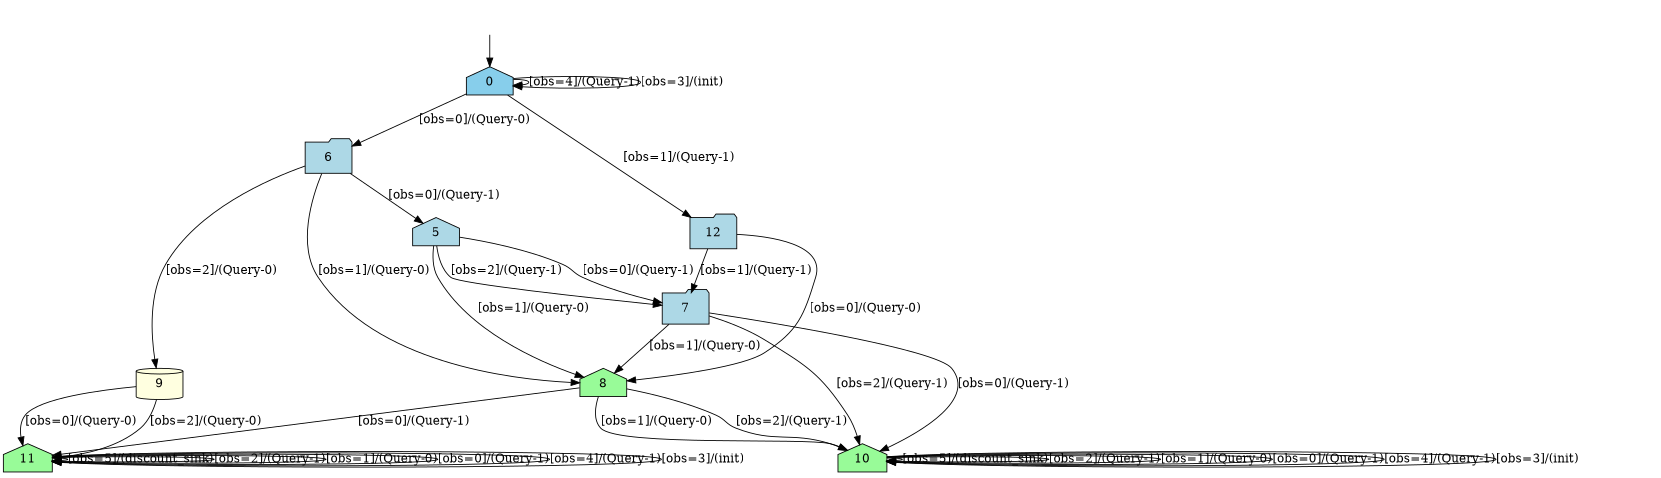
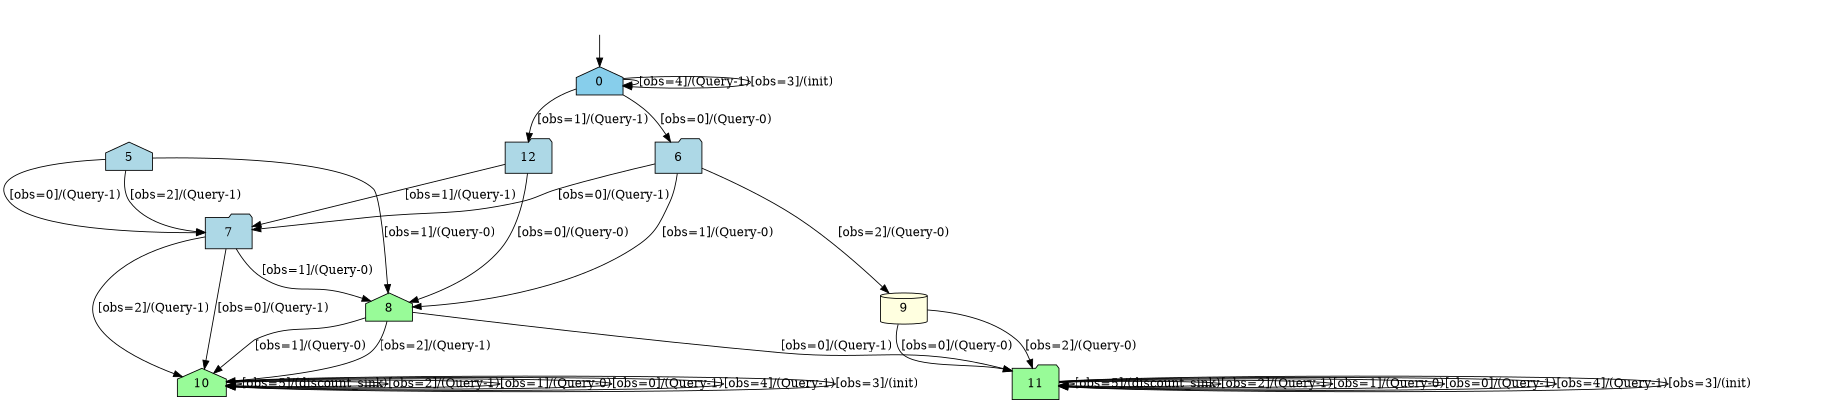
edge "6" -> "5": now "6" -> "7"
node "11": shape house -> folder
